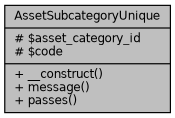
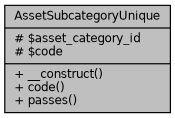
node "AssetSubcategoryUnique": text "+ message()" -> "+ code()"
